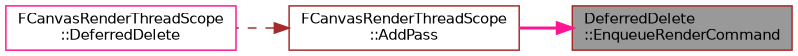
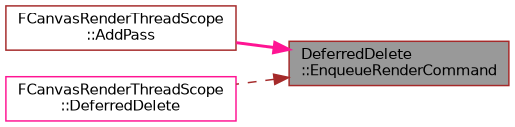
edge "FCanvasRenderThreadScope ::DeferredDelete" -> "FCanvasRenderThreadScope ::AddPass": now "FCanvasRenderThreadScope ::DeferredDelete" -> "DeferredDelete ::EnqueueRenderCommand"
